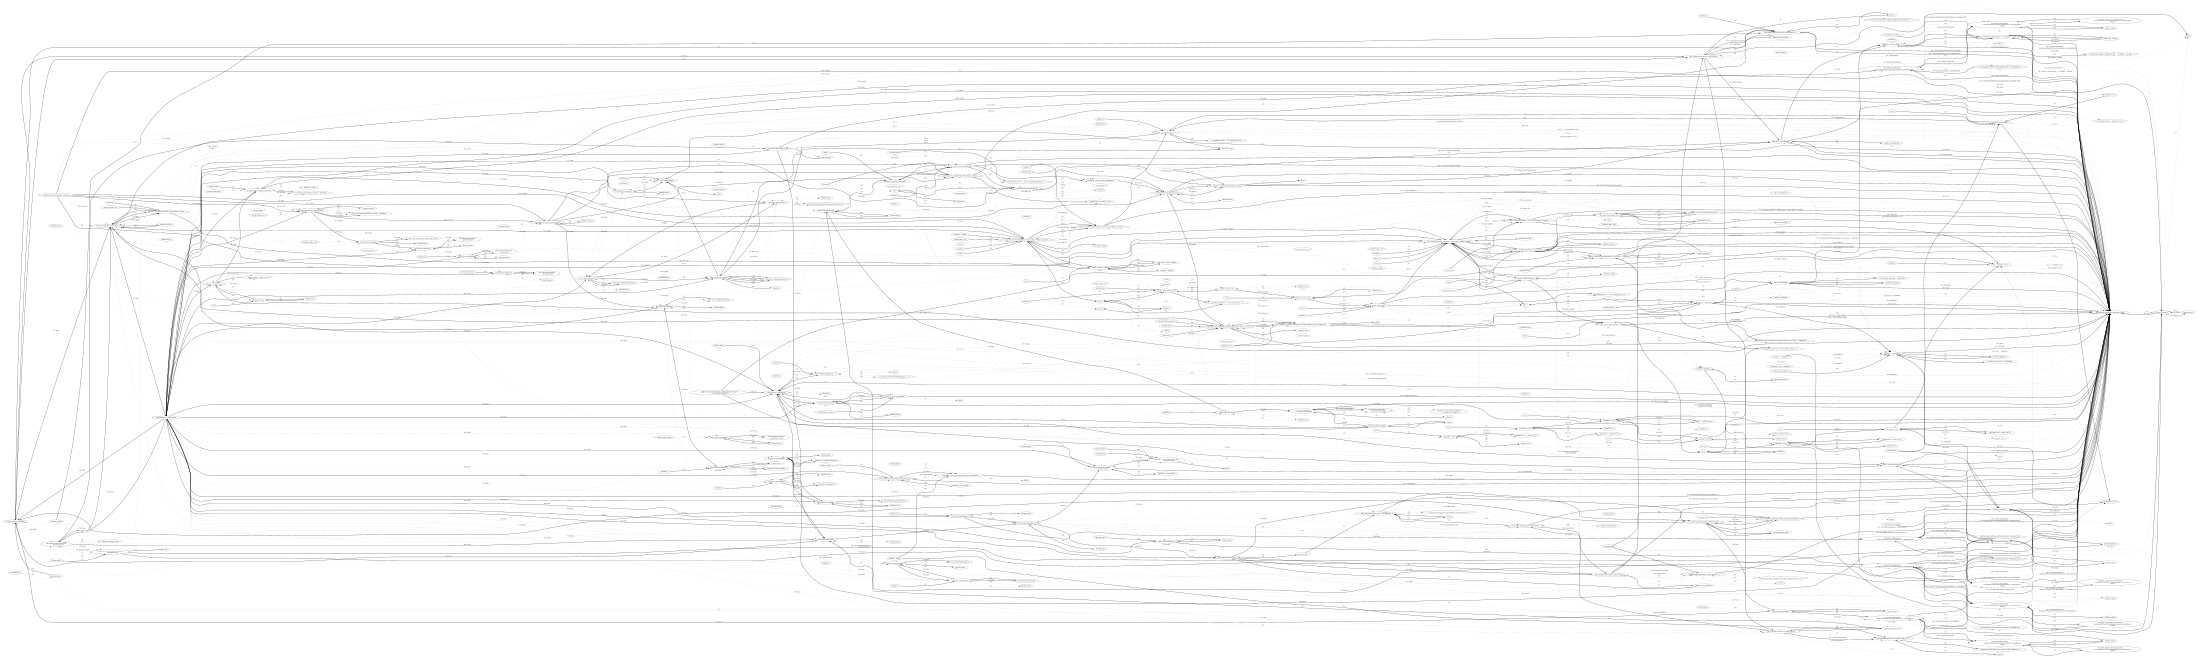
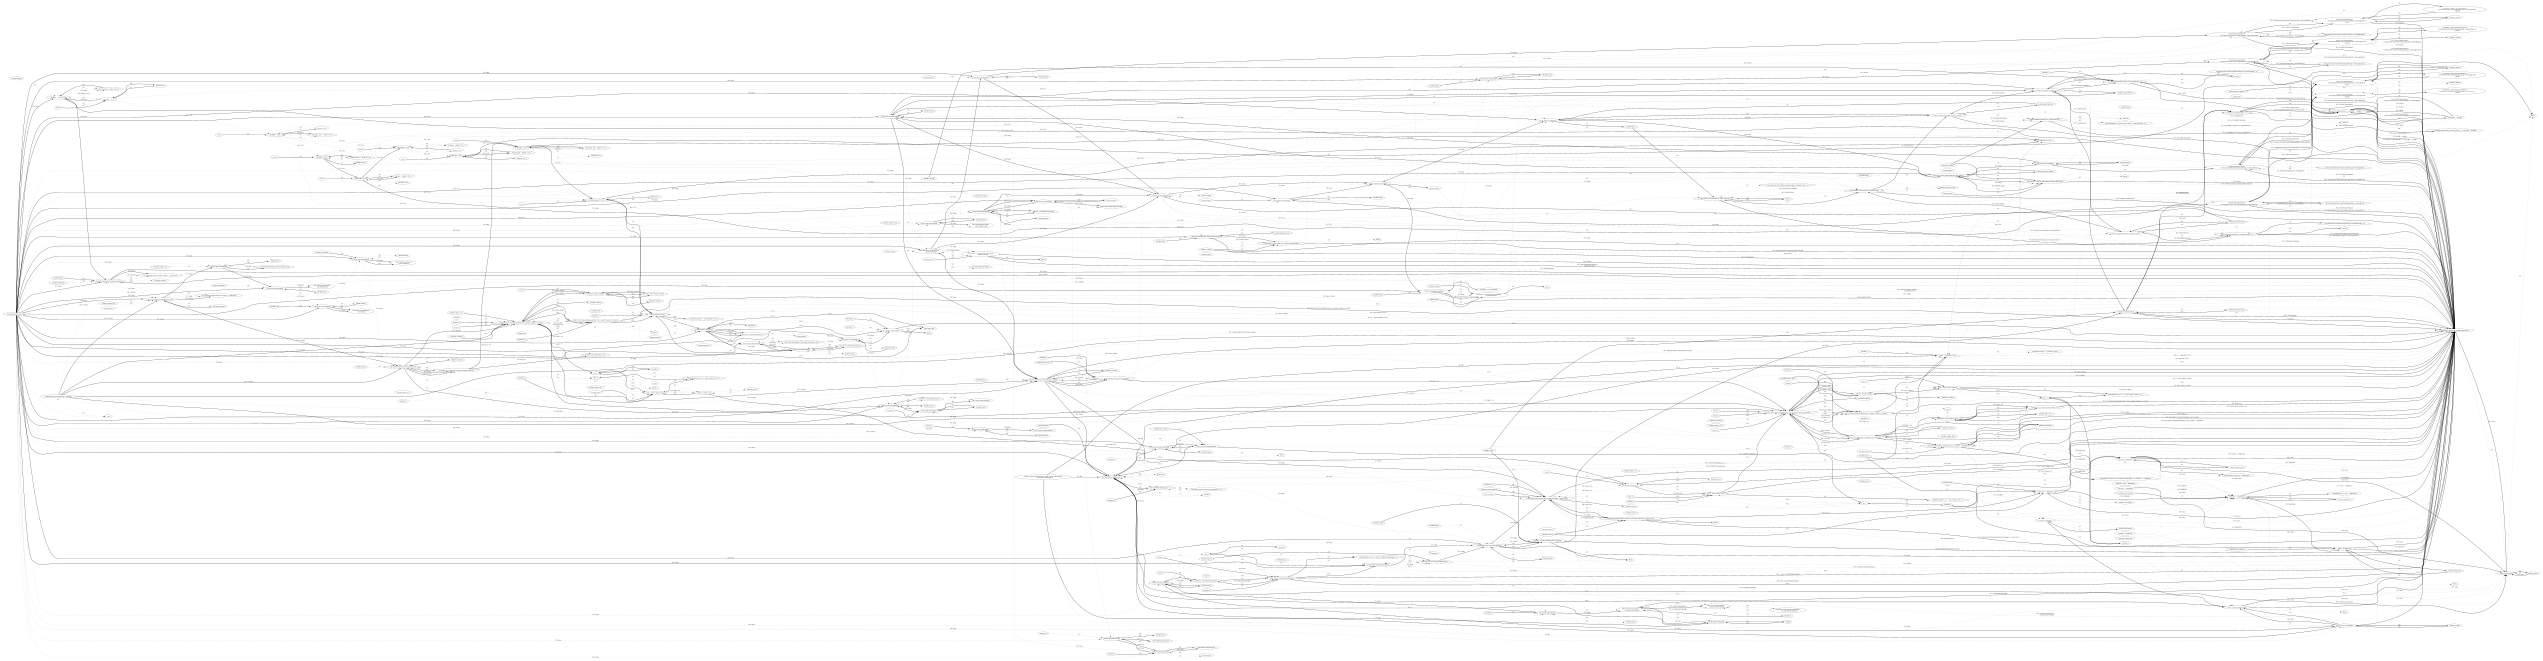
edge "(Call,AcquireAuthenticCacheView(image,exception))" -> "(MethodParameterIn,Image *image)": reversed
